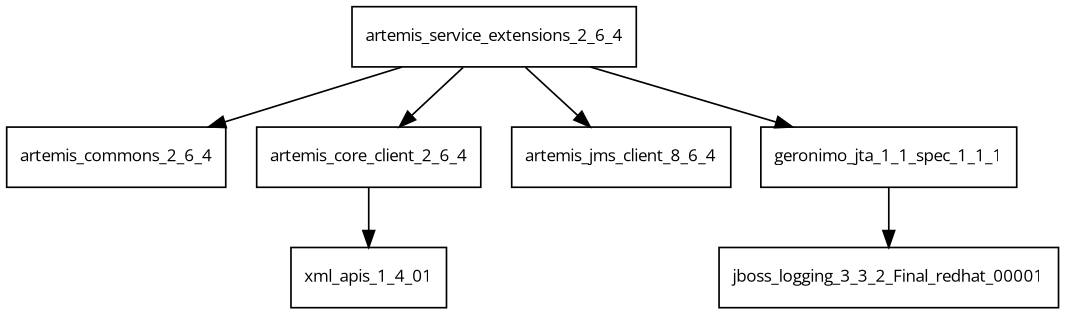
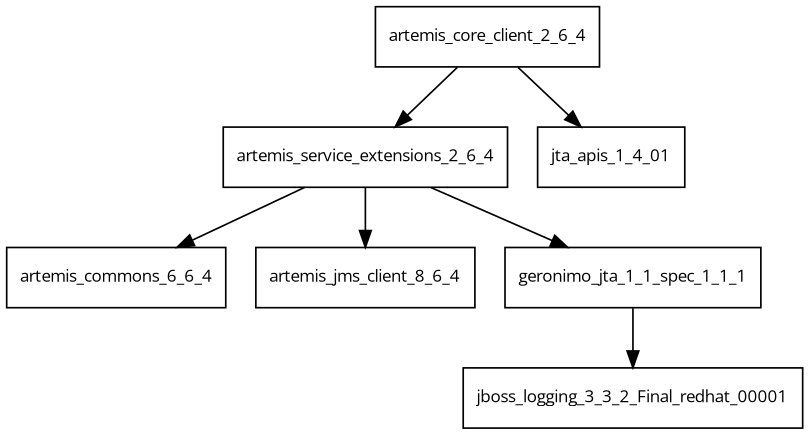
edge "artemis_service_extensions_2_6_4" -> "artemis_core_client_2_6_4": reversed
node "artemis_commons_2_6_4": label "artemis_commons_2_6_4" -> "artemis_commons_6_6_4"
node "xml_apis_1_4_01": label "xml_apis_1_4_01" -> "jta_apis_1_4_01"
